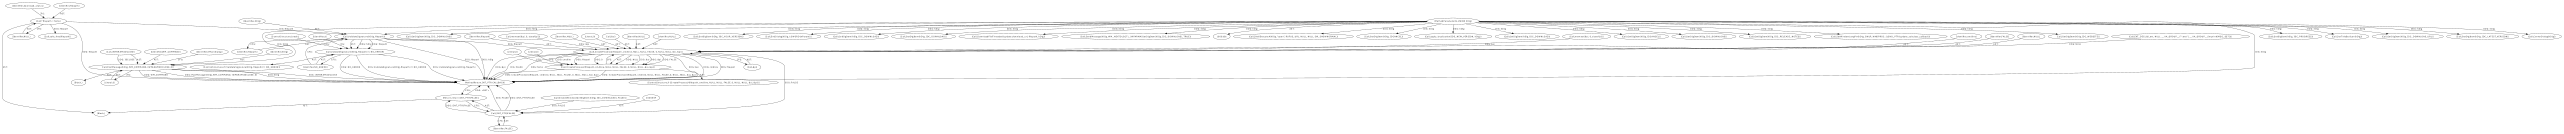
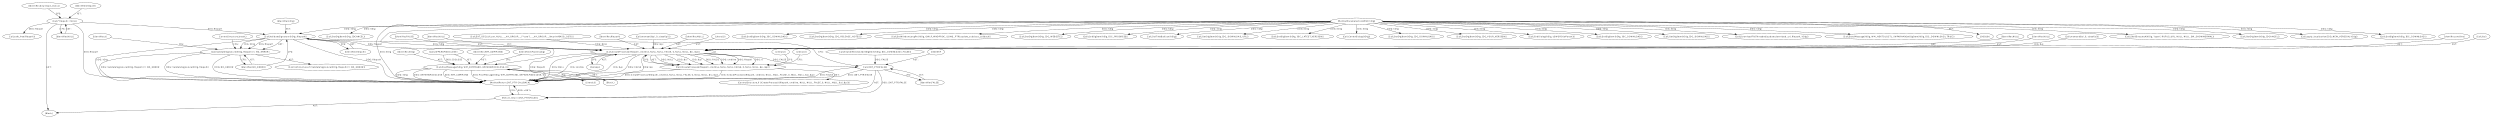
edge "(Return,return (INT_PTR)FALSE;)" -> "(Call,(INT_PTR)FALSE)": now "(Call,ValidateSignature(hDlg, filepath))" -> "(Call,(INT_PTR)FALSE)"
